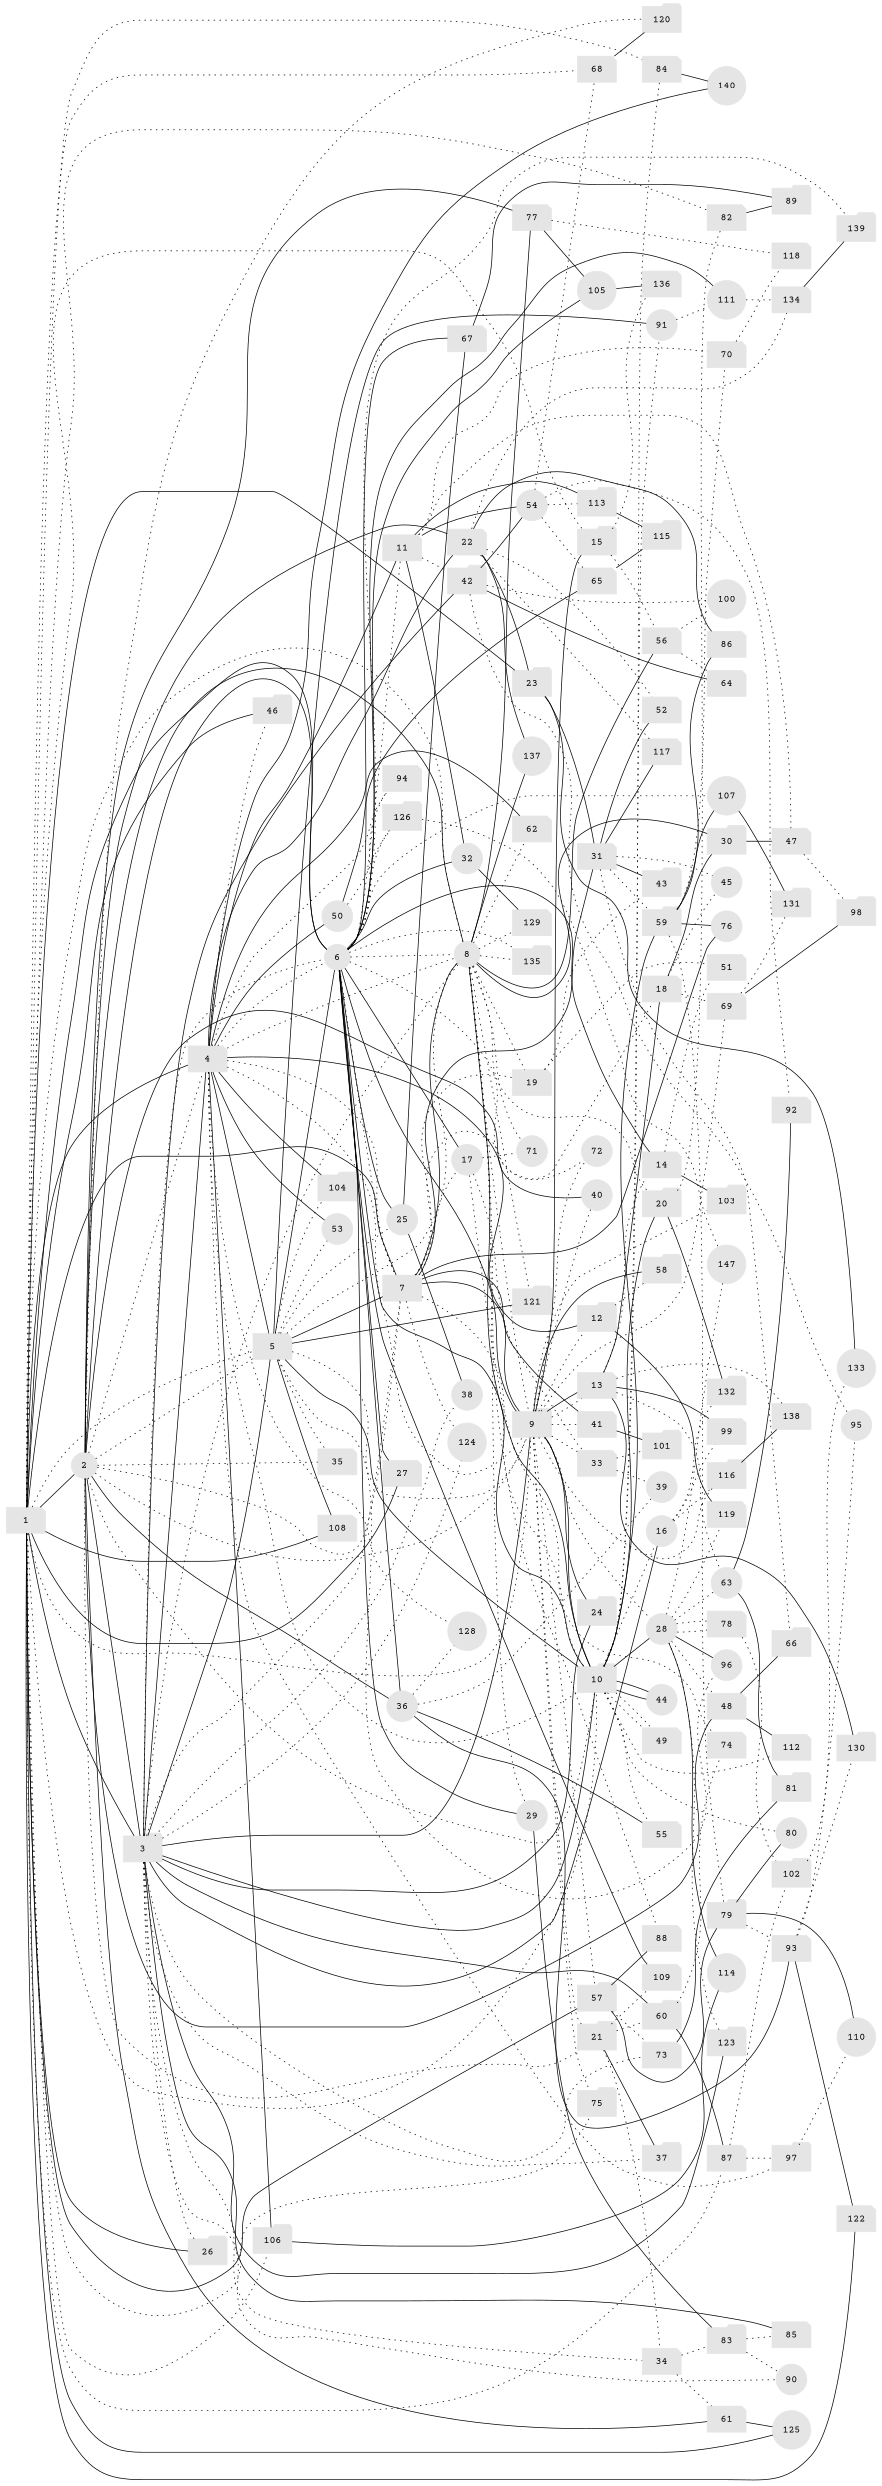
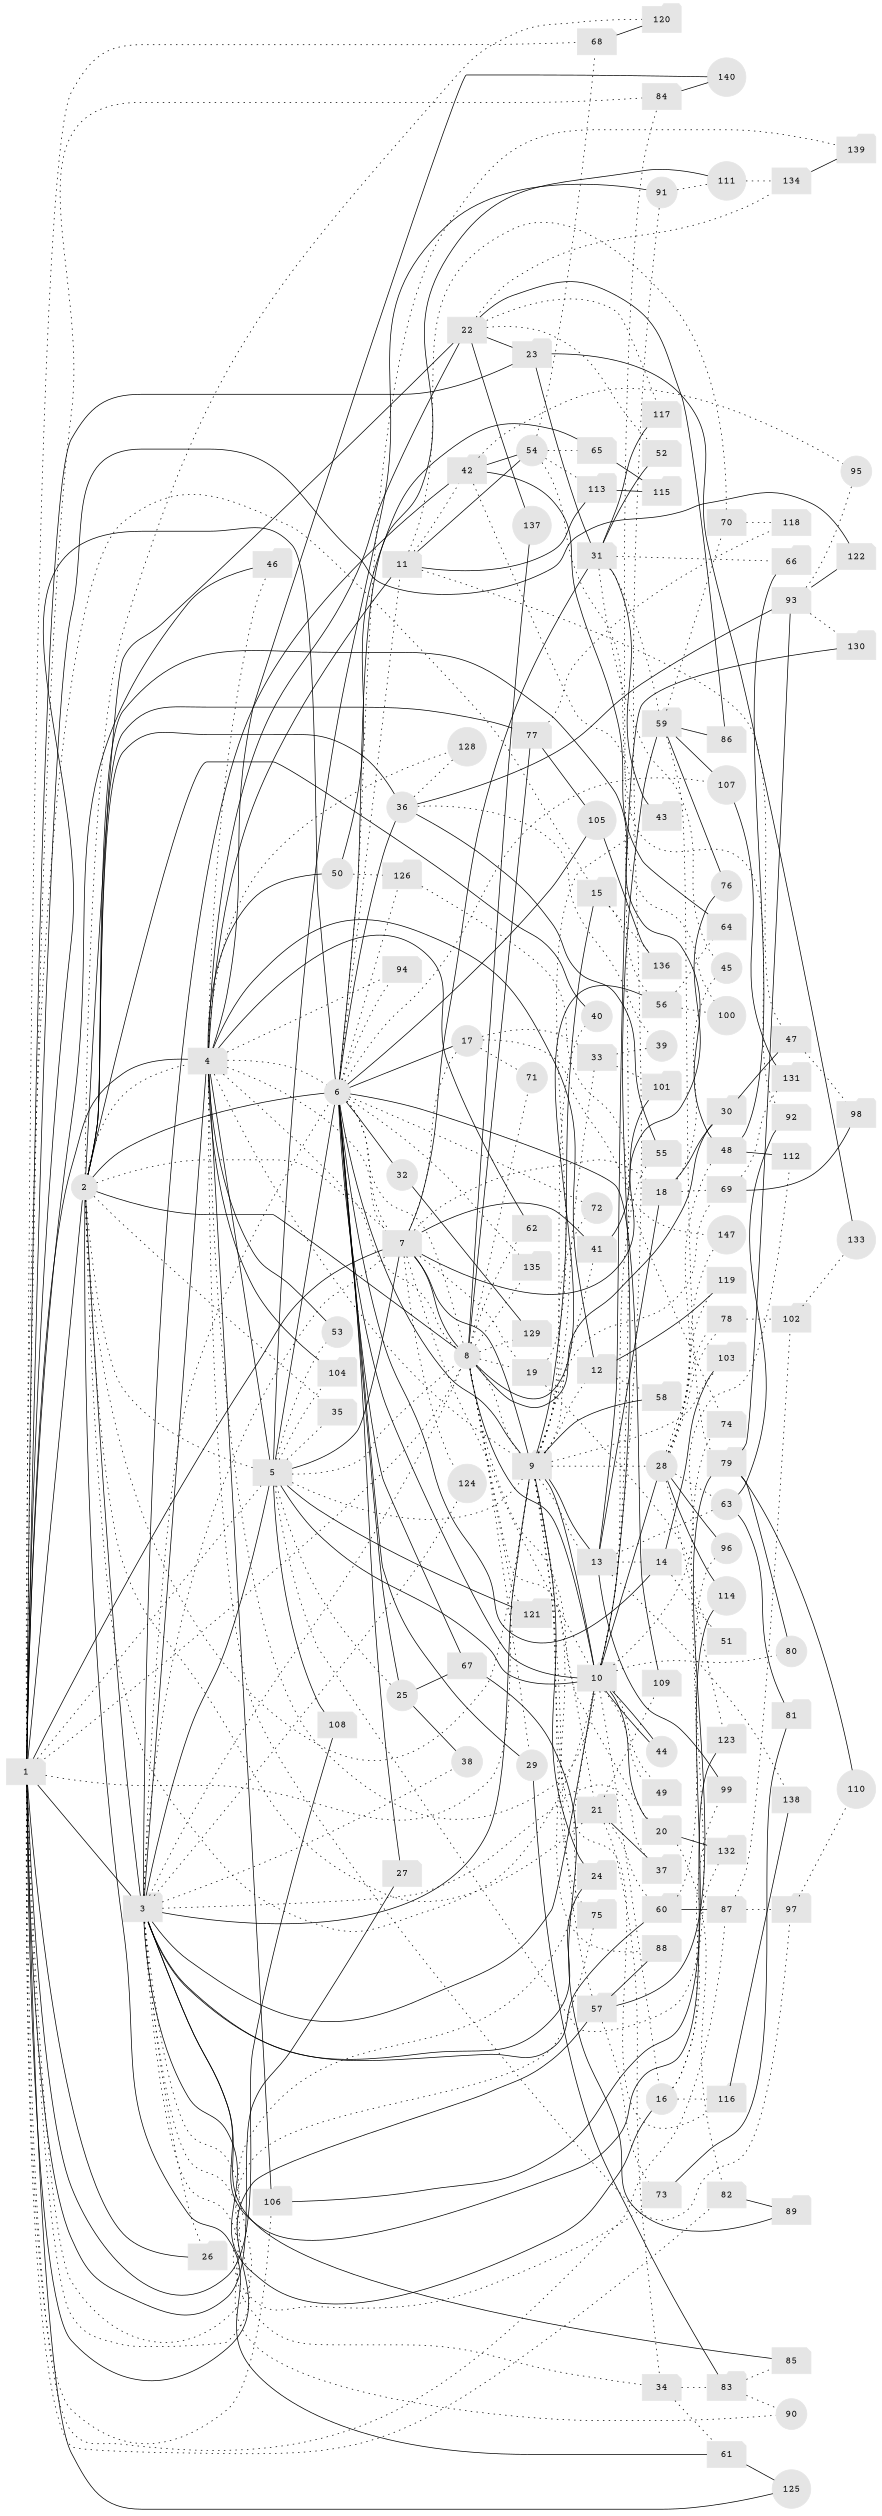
edge "11" -- "32": removed
edge "79" -- "93": style dotted -> solid
